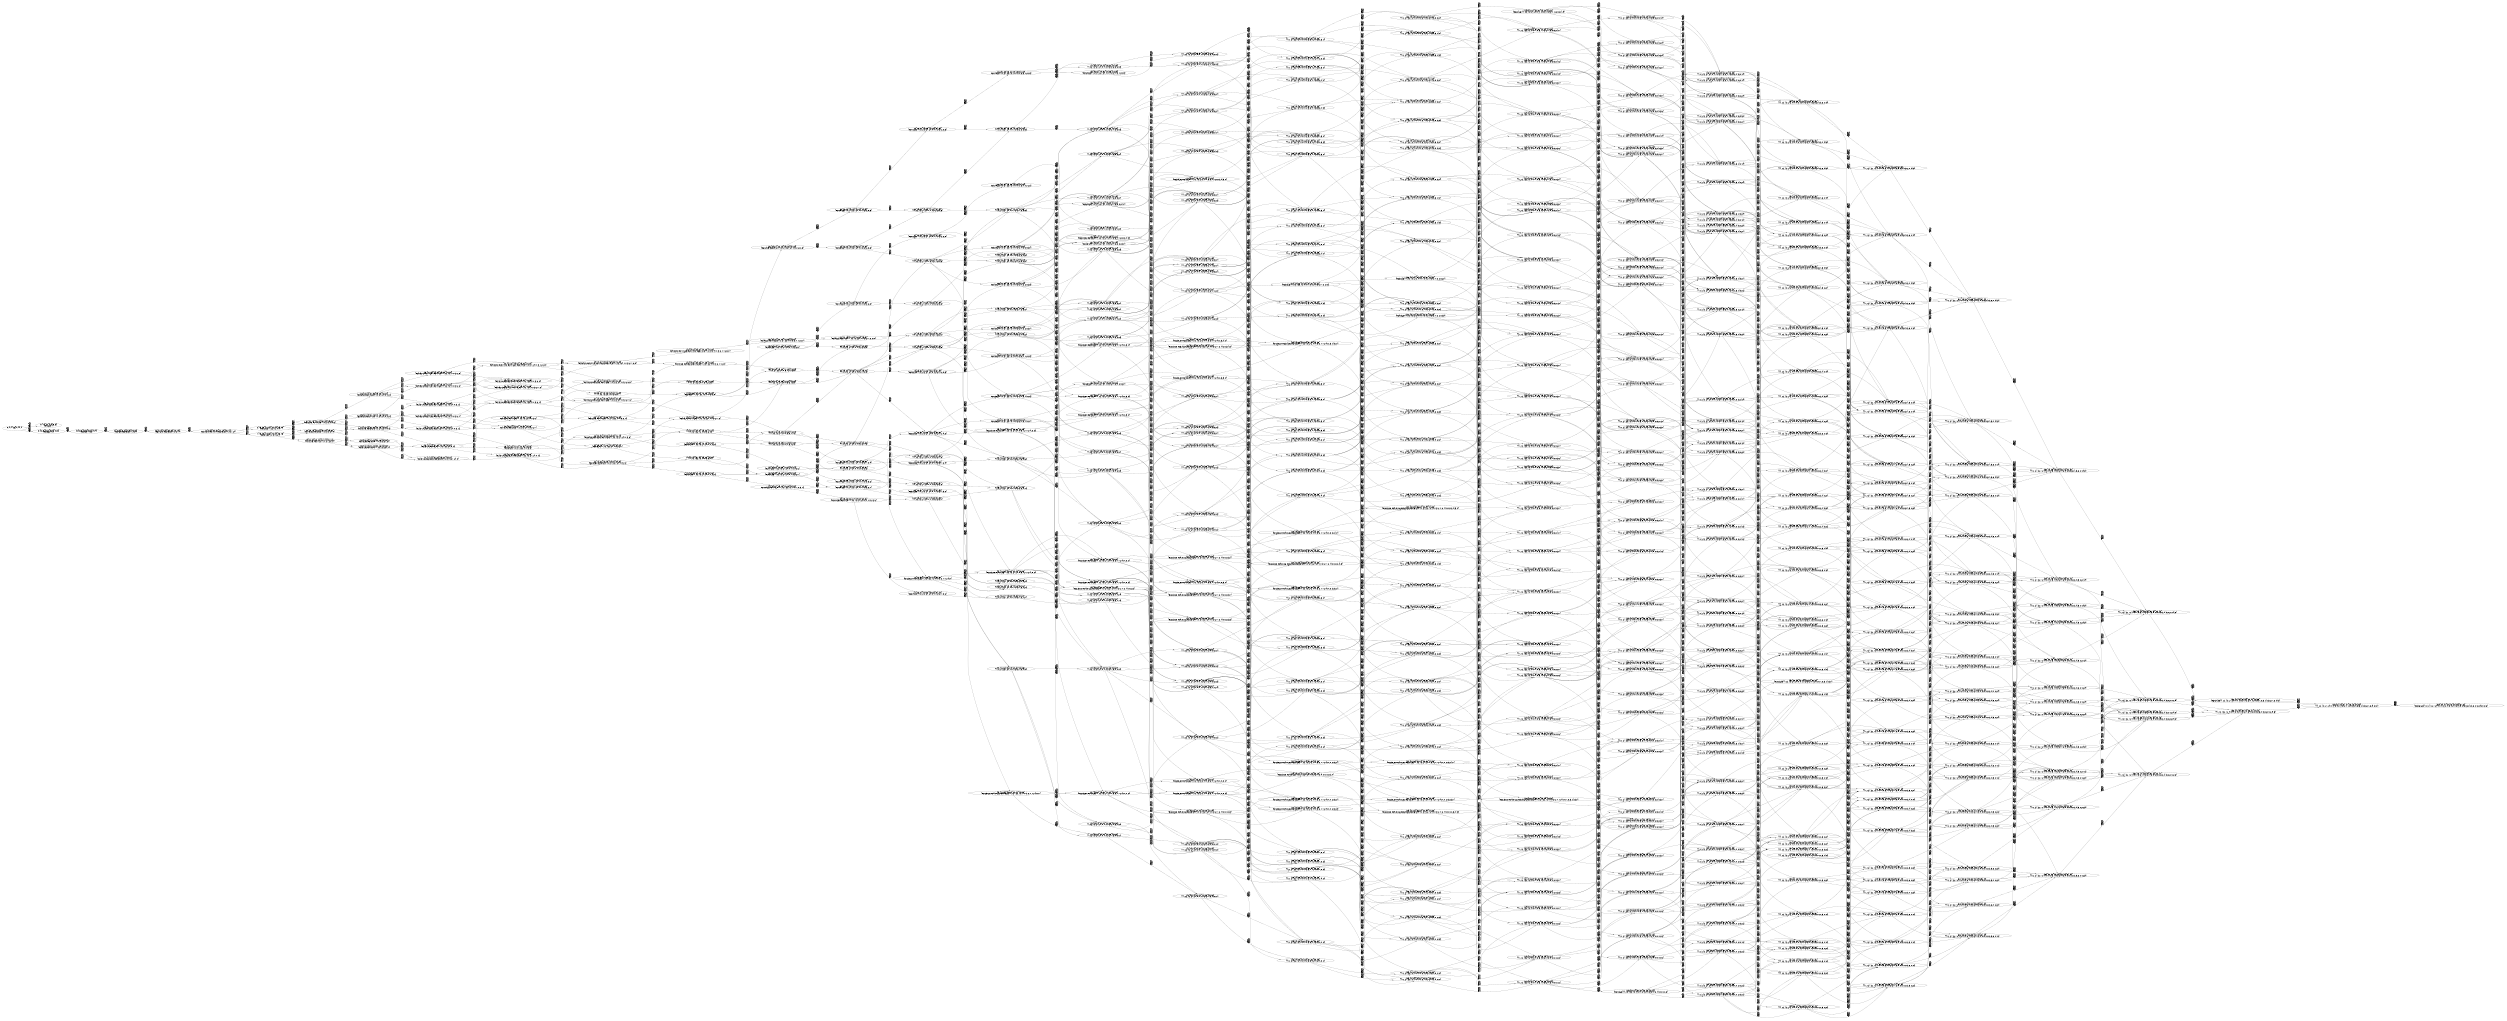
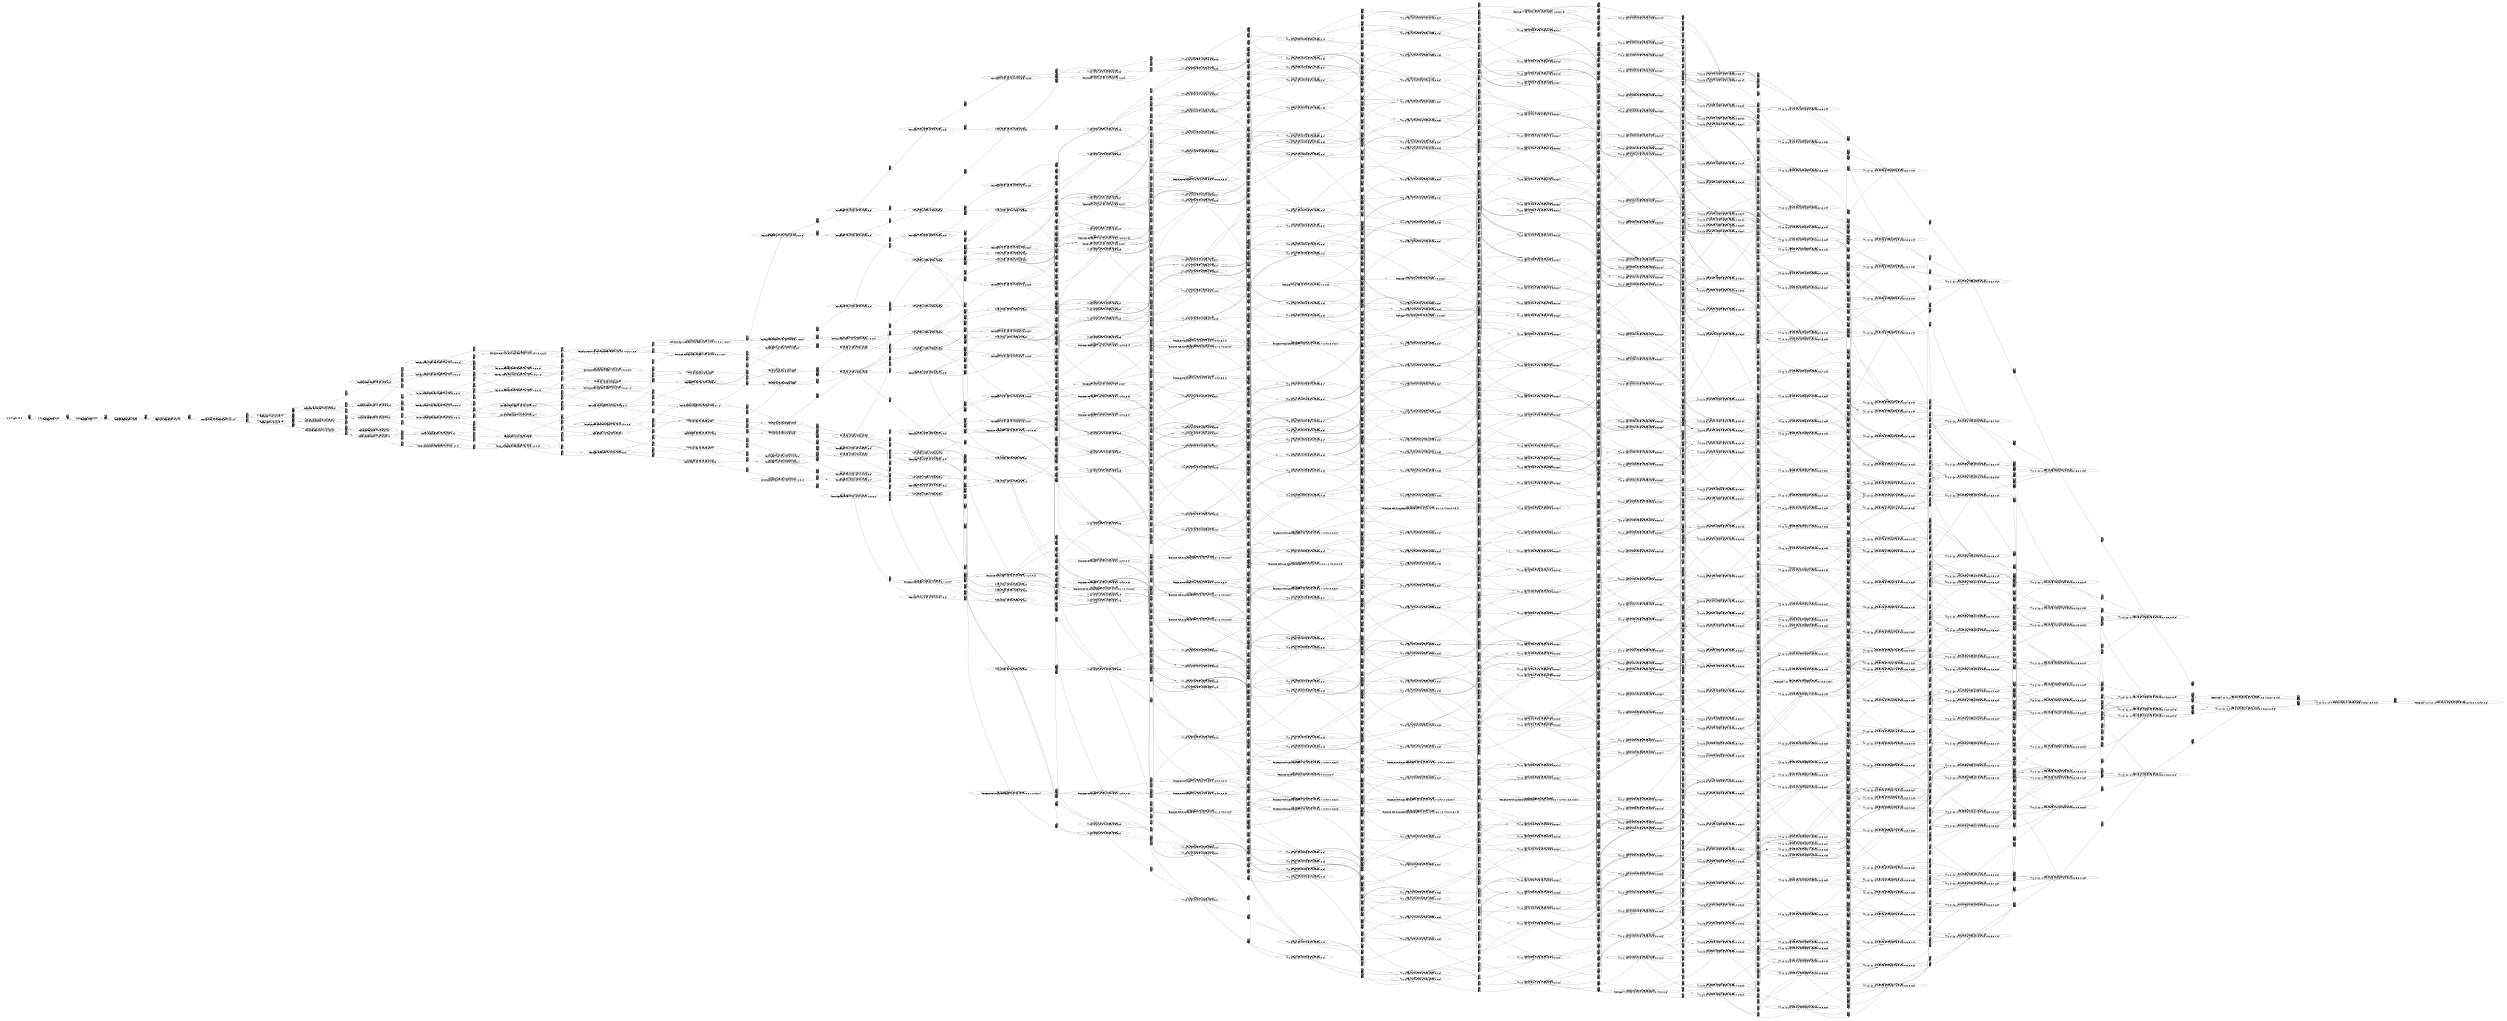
node "S1: [0, 0] [0, 0] [0, 0] [26, 33] {T0J0:26-33}{1}": removed
